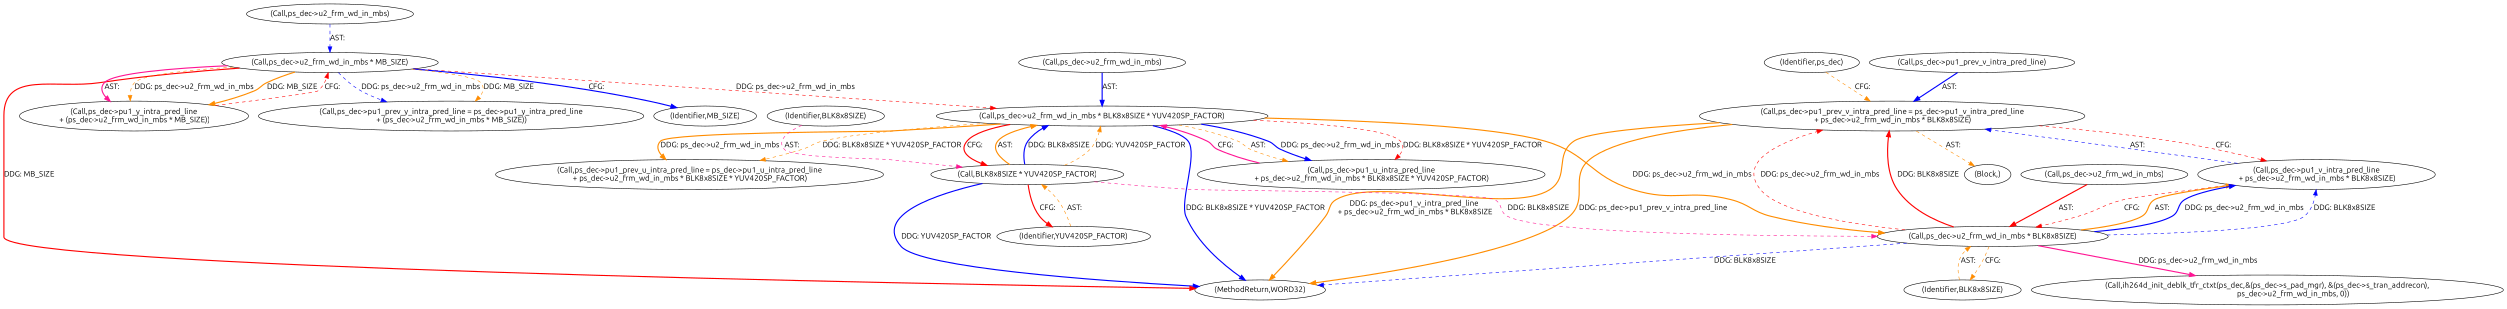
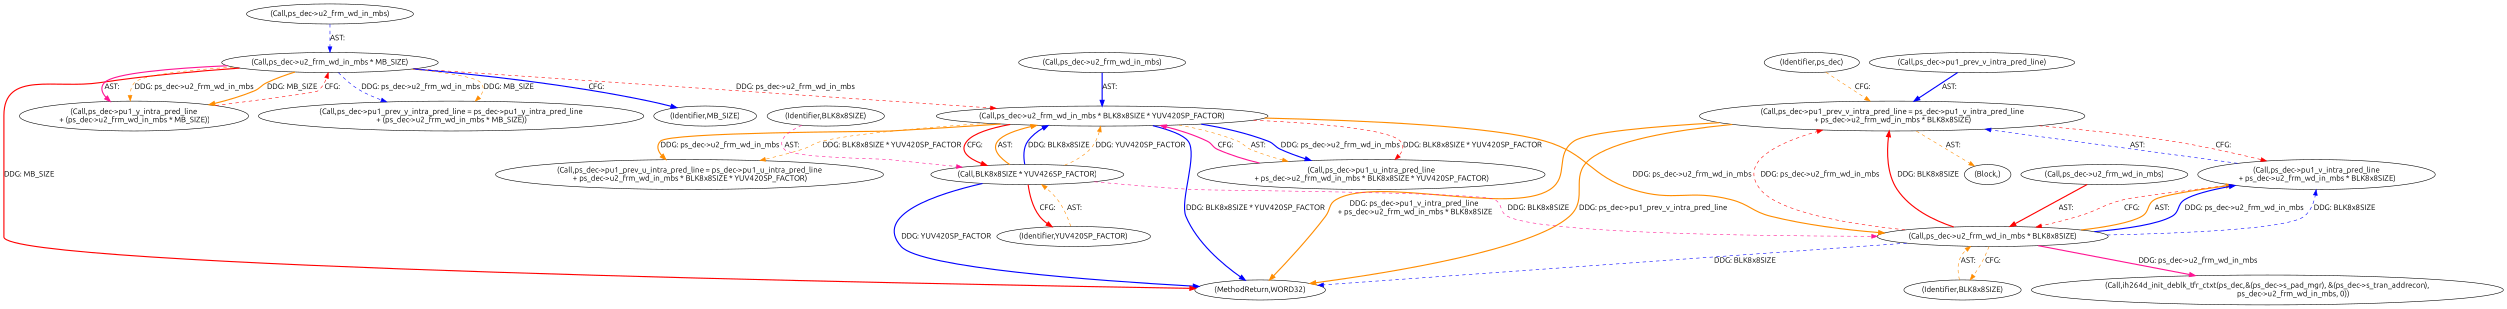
node "(Call,BLK8x8SIZE * YUV420SP_FACTOR)": label "(Call,BLK8x8SIZE * YUV420SP_FACTOR)" -> "(Call,BLK8x8SIZE * YUV426SP_FACTOR)"
